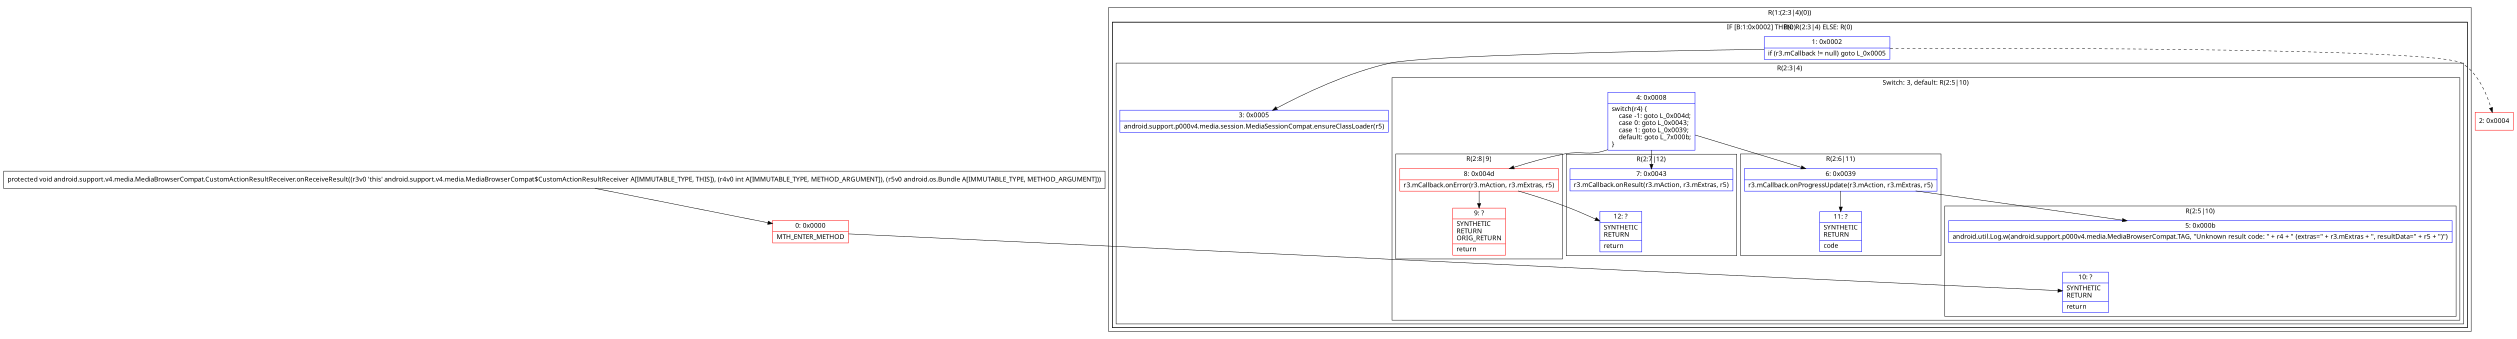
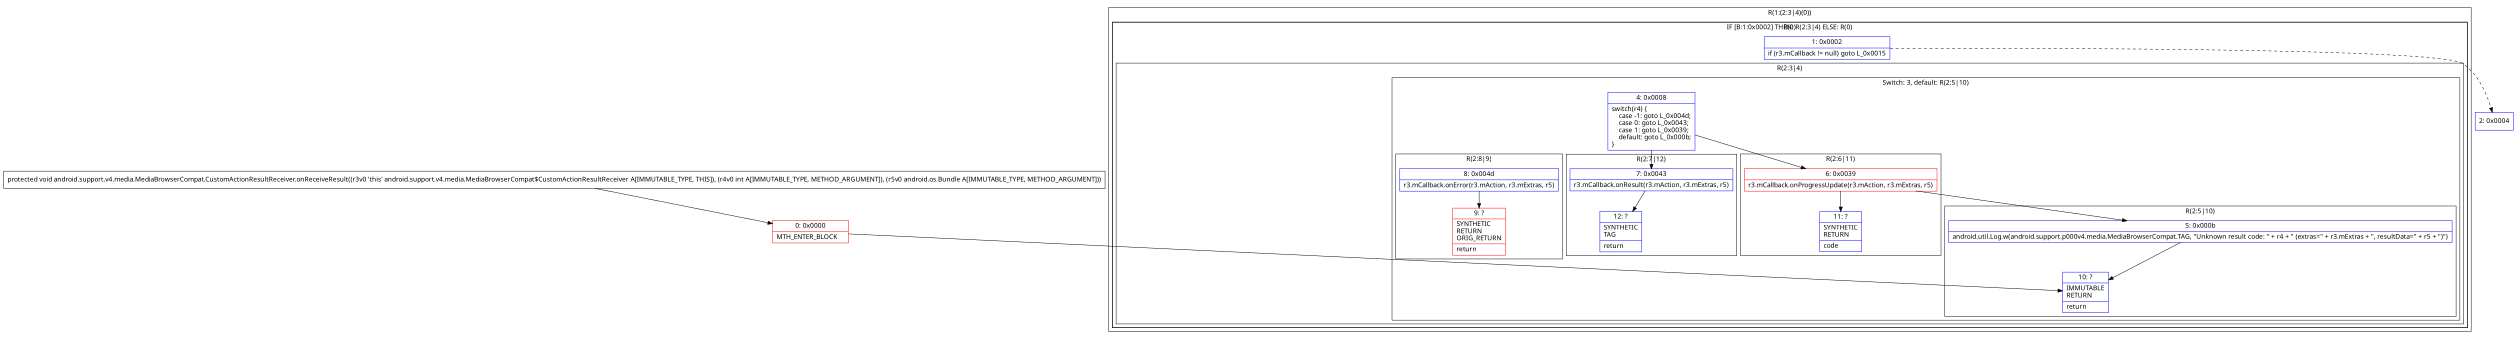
node "1: 0x0002": text "if (r3.mCallback != null) goto L_0x0005" -> "if (r3.mCallback != null) goto L_0x0015"
node "3: 0x0005": removed
node "2: 0x0004": color red -> blue
node "4: 0x0008": text "default: goto L_7x000b;" -> "default: goto L_0x000b;"
edge "4: 0x0008" -> "8: 0x004d": removed
node "8: 0x004d": color red -> blue
node "6: 0x0039": color blue -> red
edge "8: 0x004d" -> "12: ?": now "7: 0x0043" -> "12: ?"
node "12: ?": text "RETURN" -> "TAG"
node "0: 0x0000": text "MTH_ENTER_METHOD" -> "MTH_ENTER_BLOCK"
edge "5: 0x000b" -> "10: ?": added
node "10: ?": text "SYNTHETIC" -> "IMMUTABLE"
